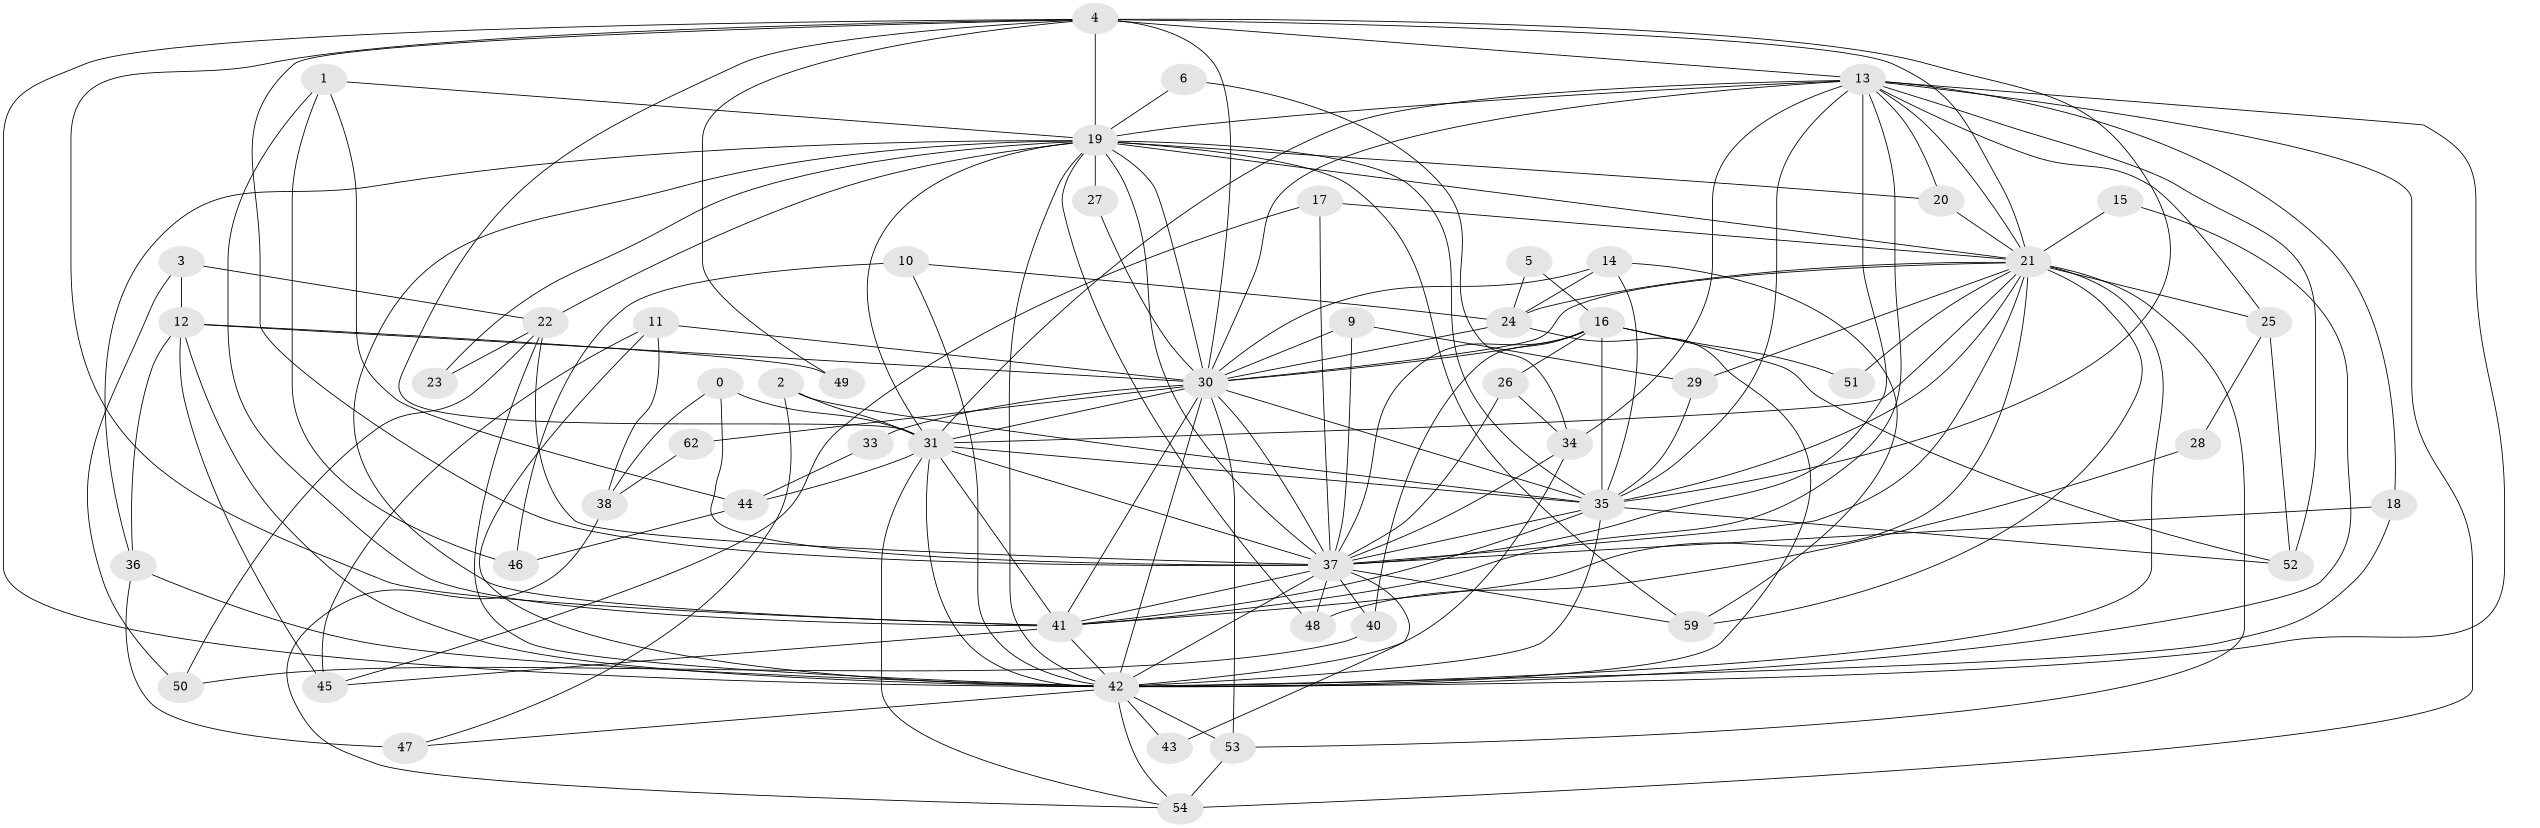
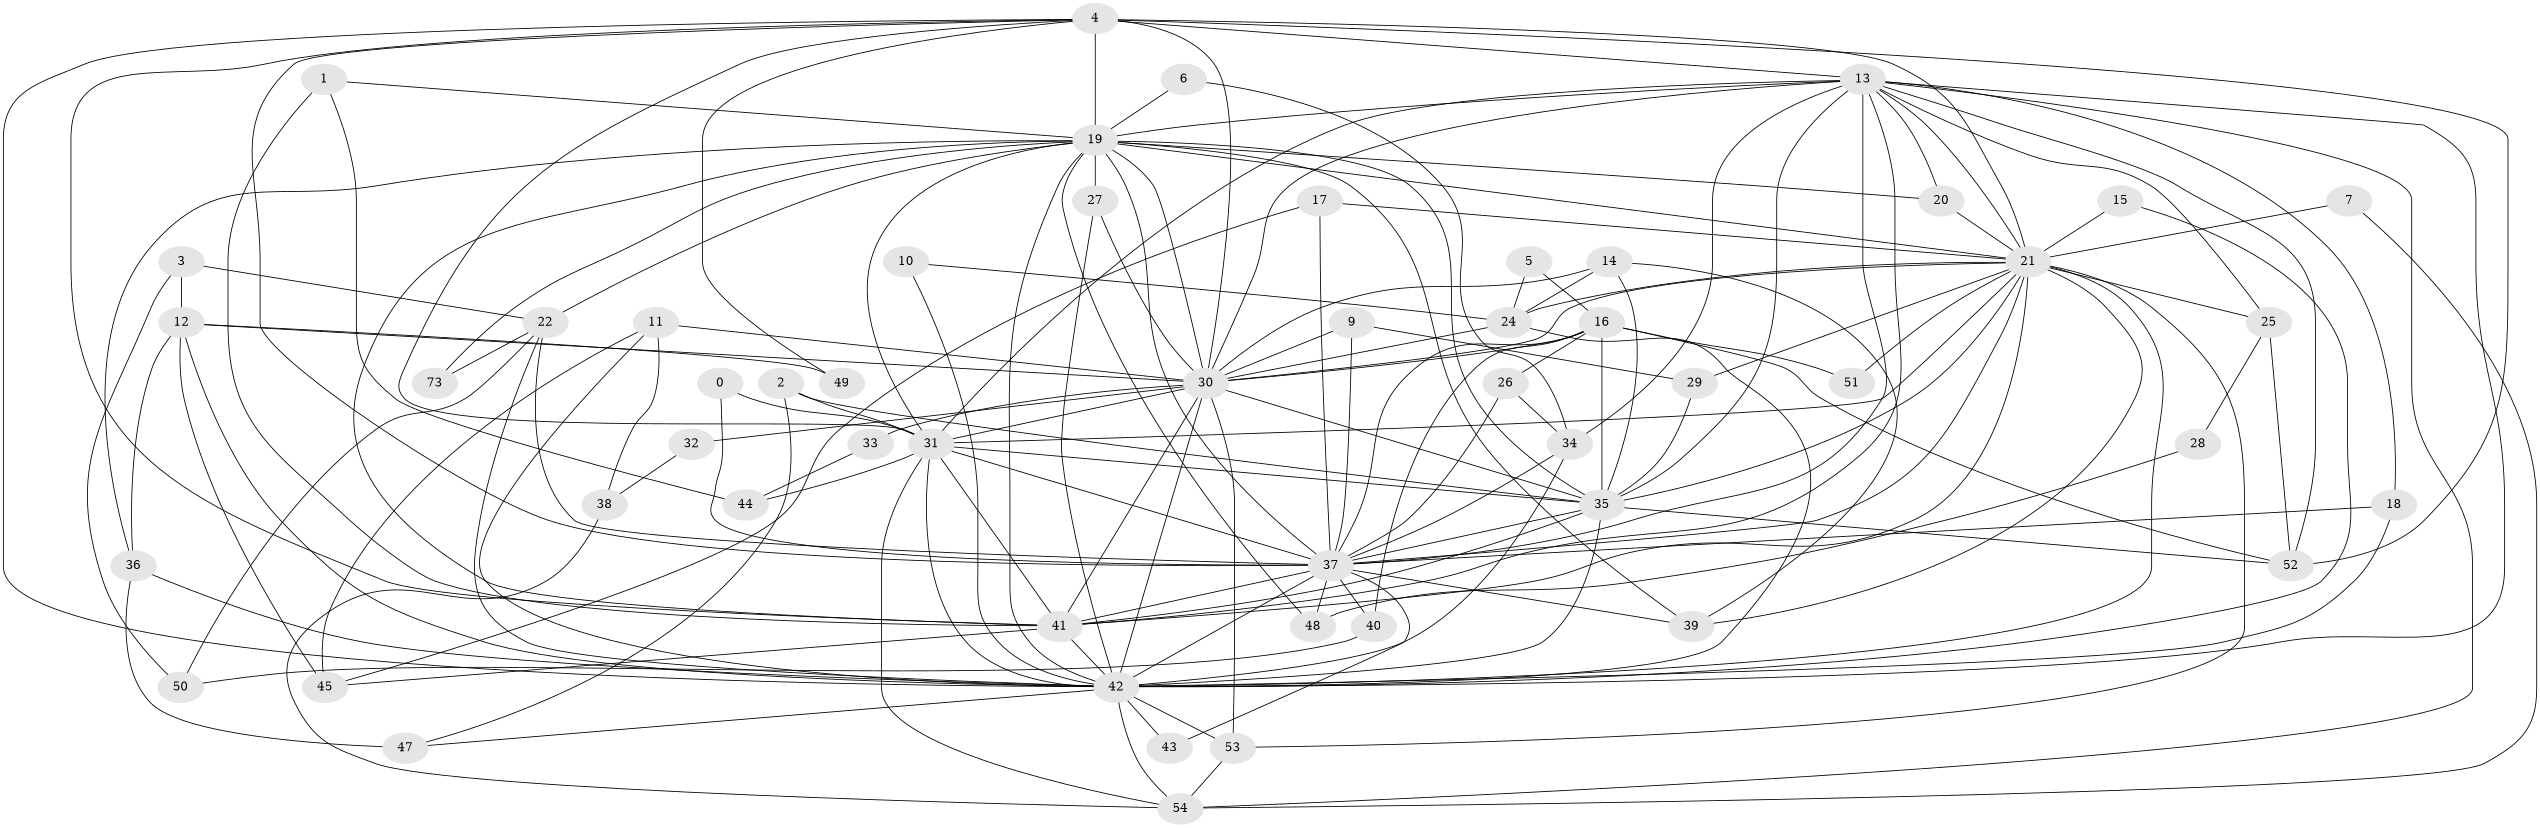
edge "4" -- "35": now "4" -- "52"
node "7": added
node "23": label "23" -> "73"
edge "0" -- "38": removed
node "62": label "62" -> "32"
edge "27" -- "42": added
edge "30" -- "37": removed
node "46": removed
node "59": label "59" -> "39"
